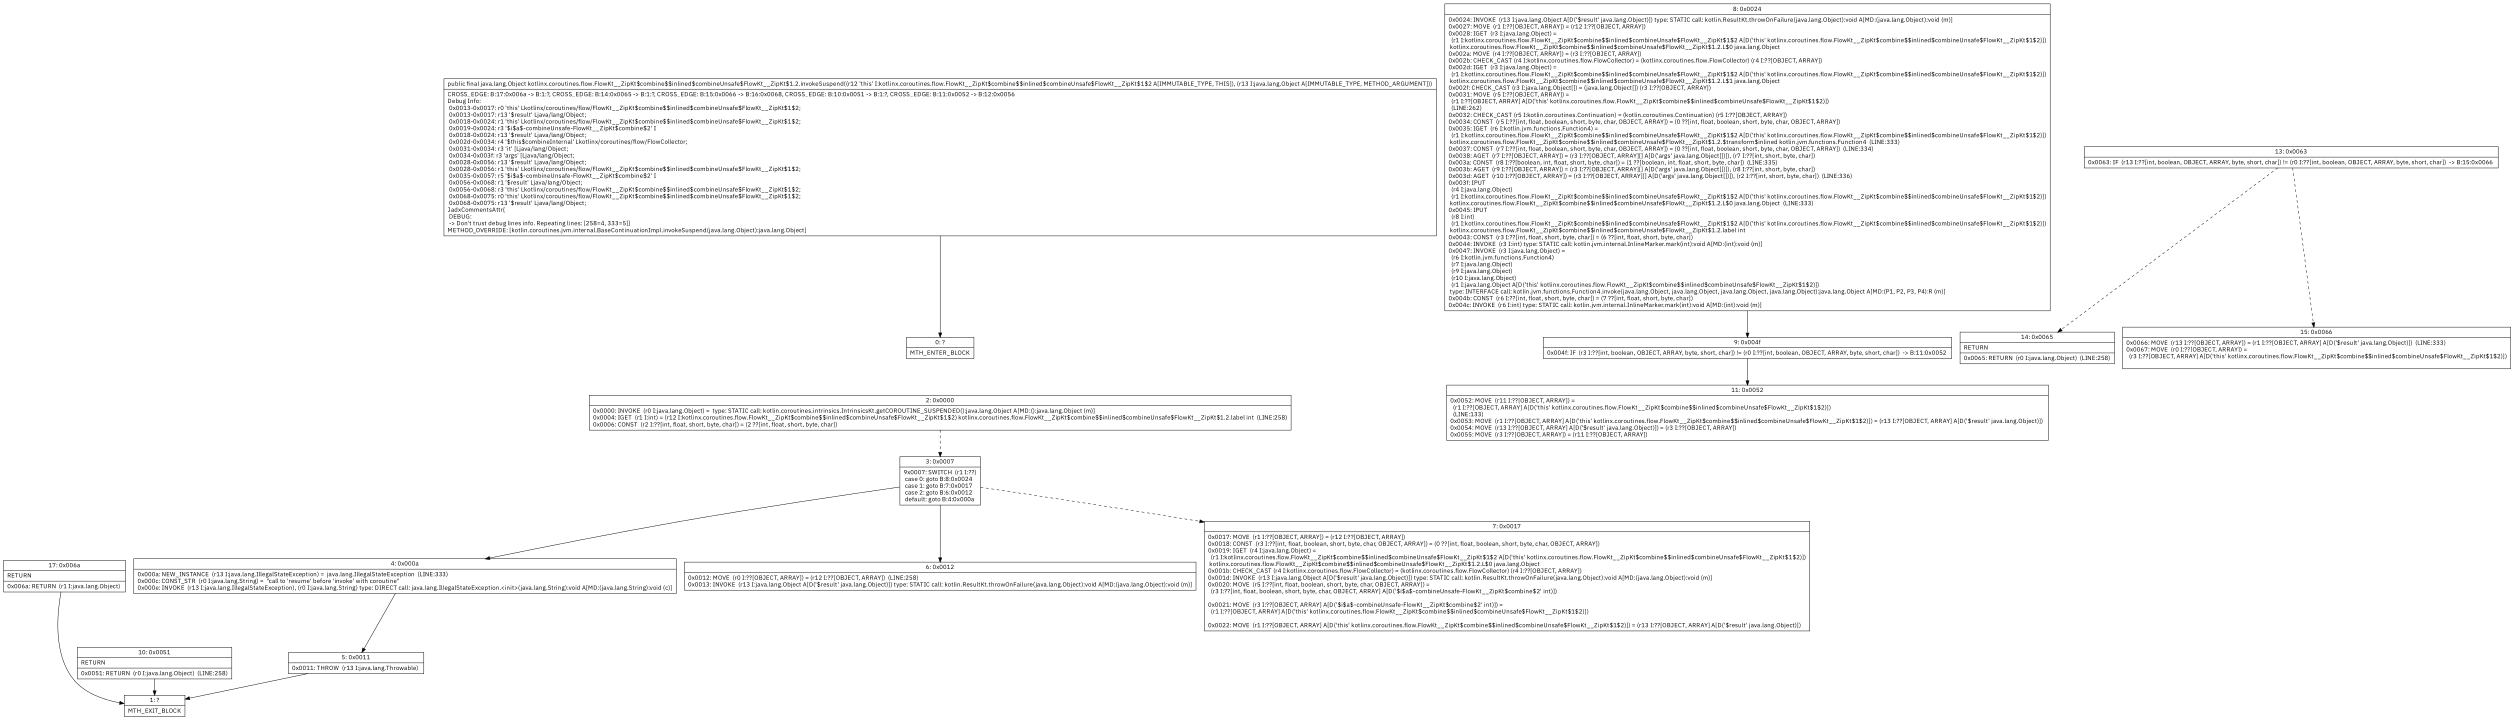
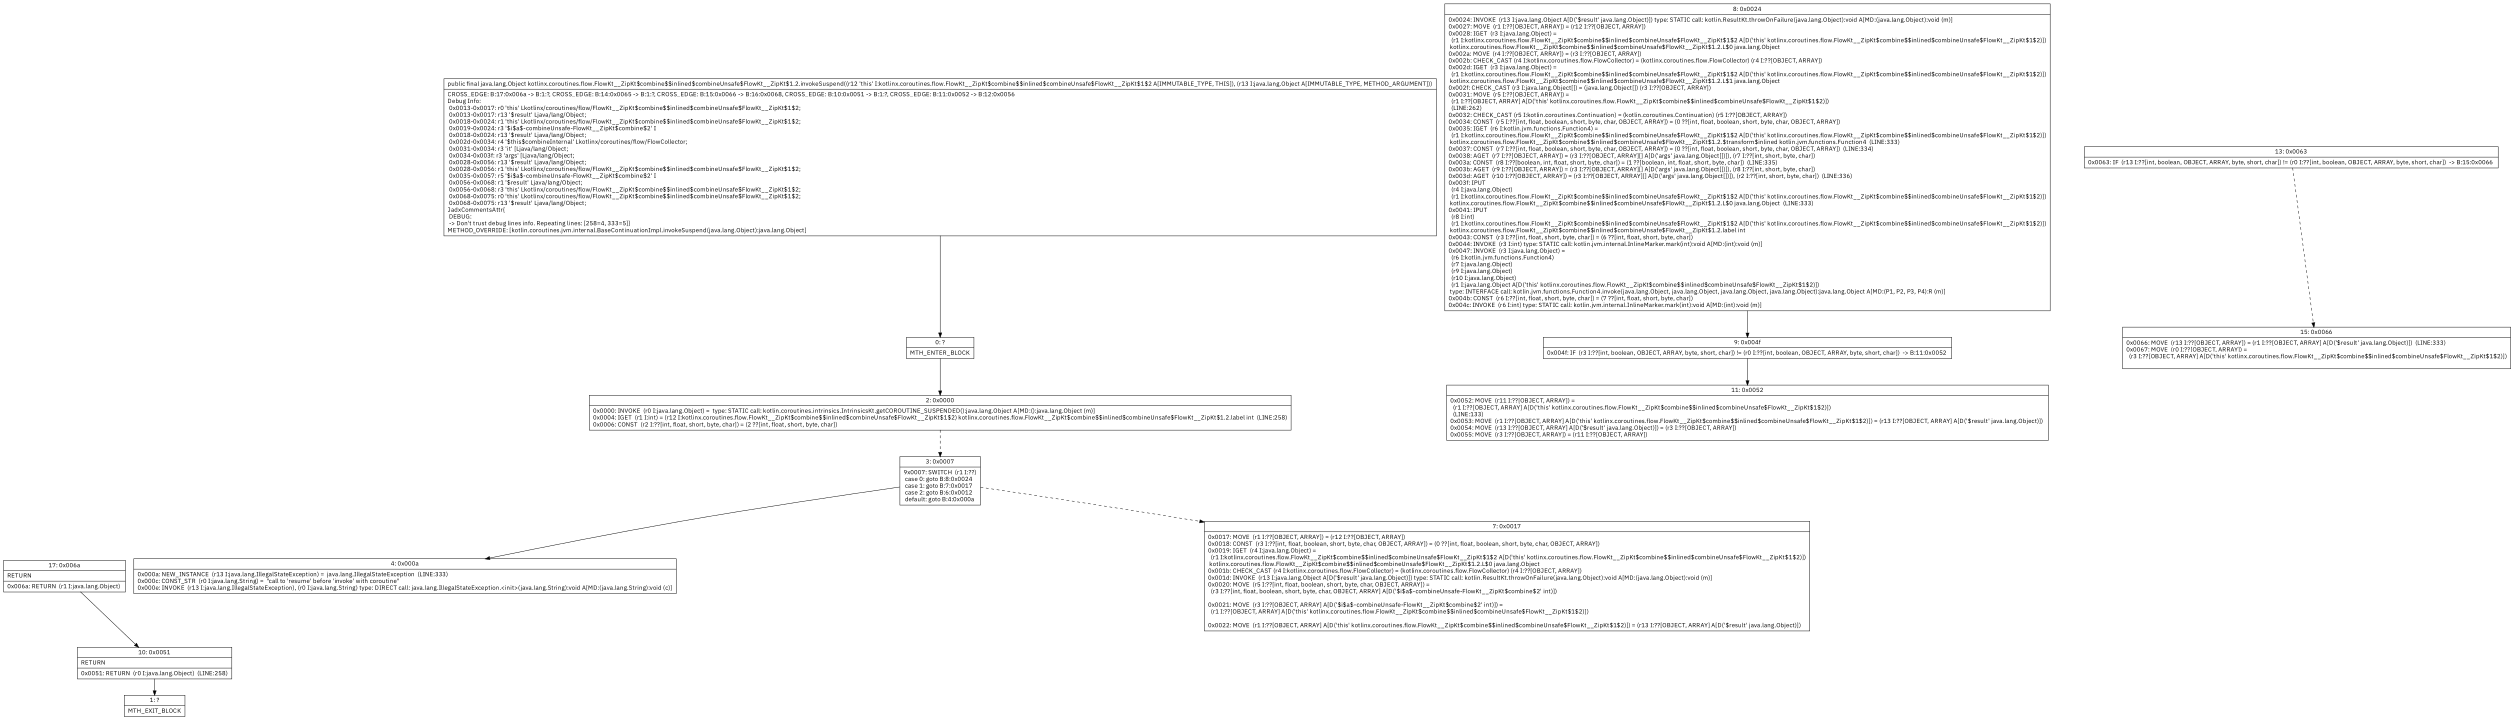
node "8: 0x0024": text "0x0045: IPUT" -> "0x0041: IPUT"
node "14: 0x0065": removed
edge "0: ?" -> "2: 0x0000": added
node "6: 0x0012": removed
edge "17: 0x006a" -> "1: ?": now "17: 0x006a" -> "10: 0x0051"
node "5: 0x0011": removed
